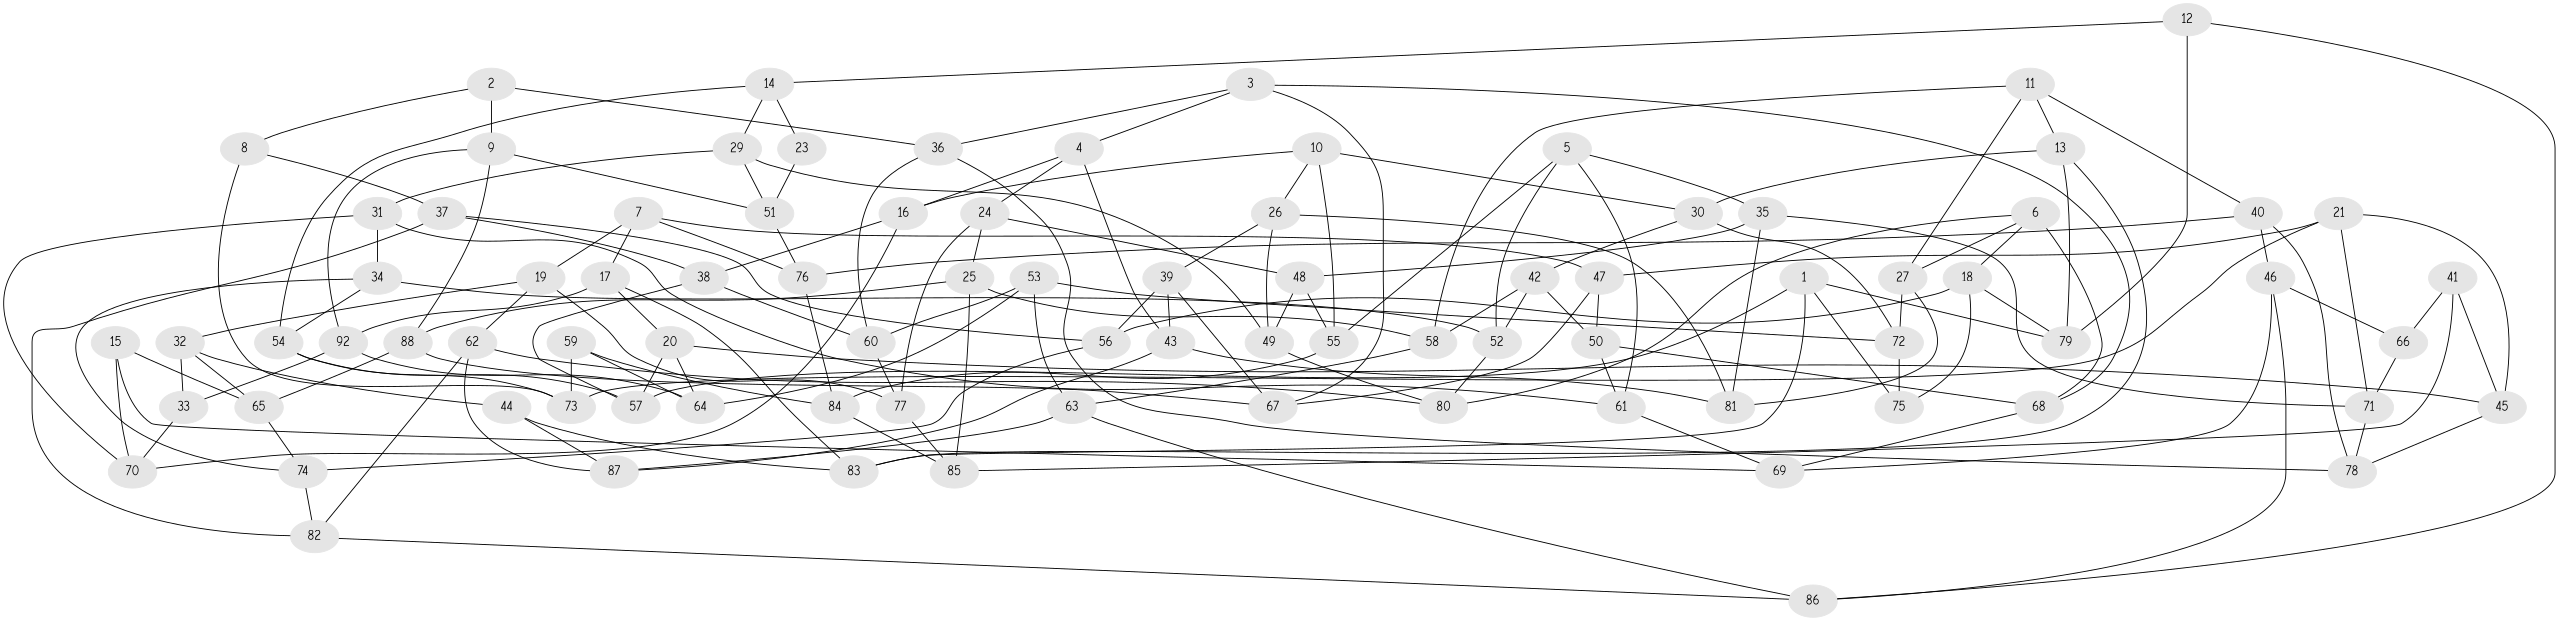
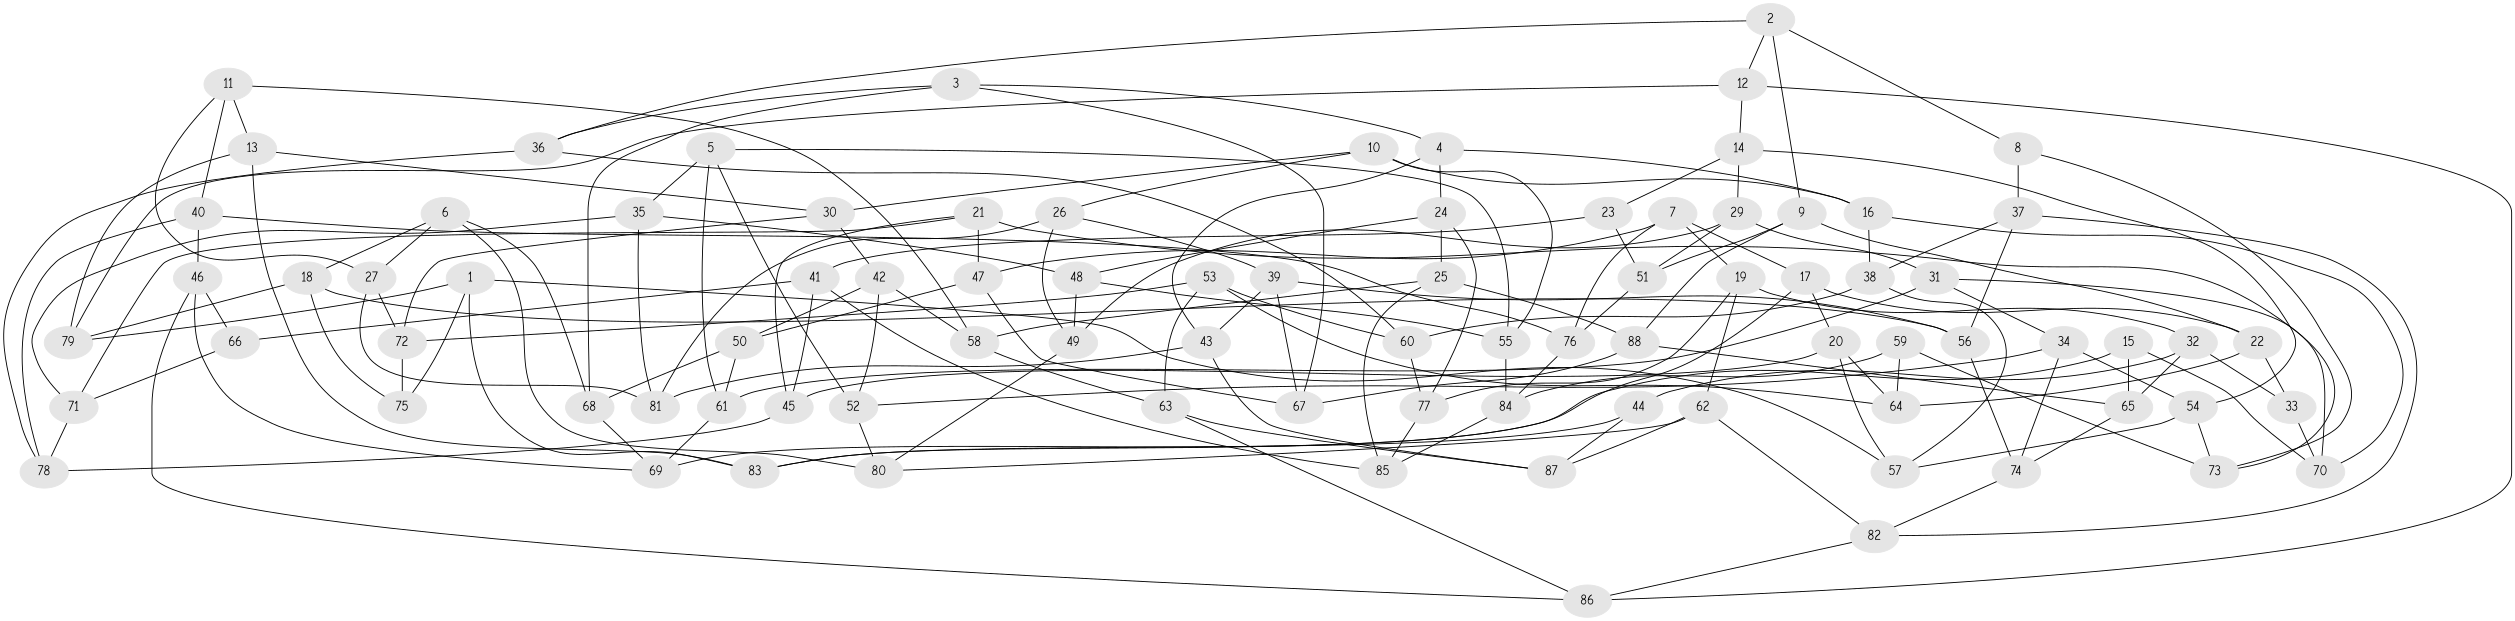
edge "2" -- "12": added
edge "23" -- "41": added
node "92": label "92" -> "22"
